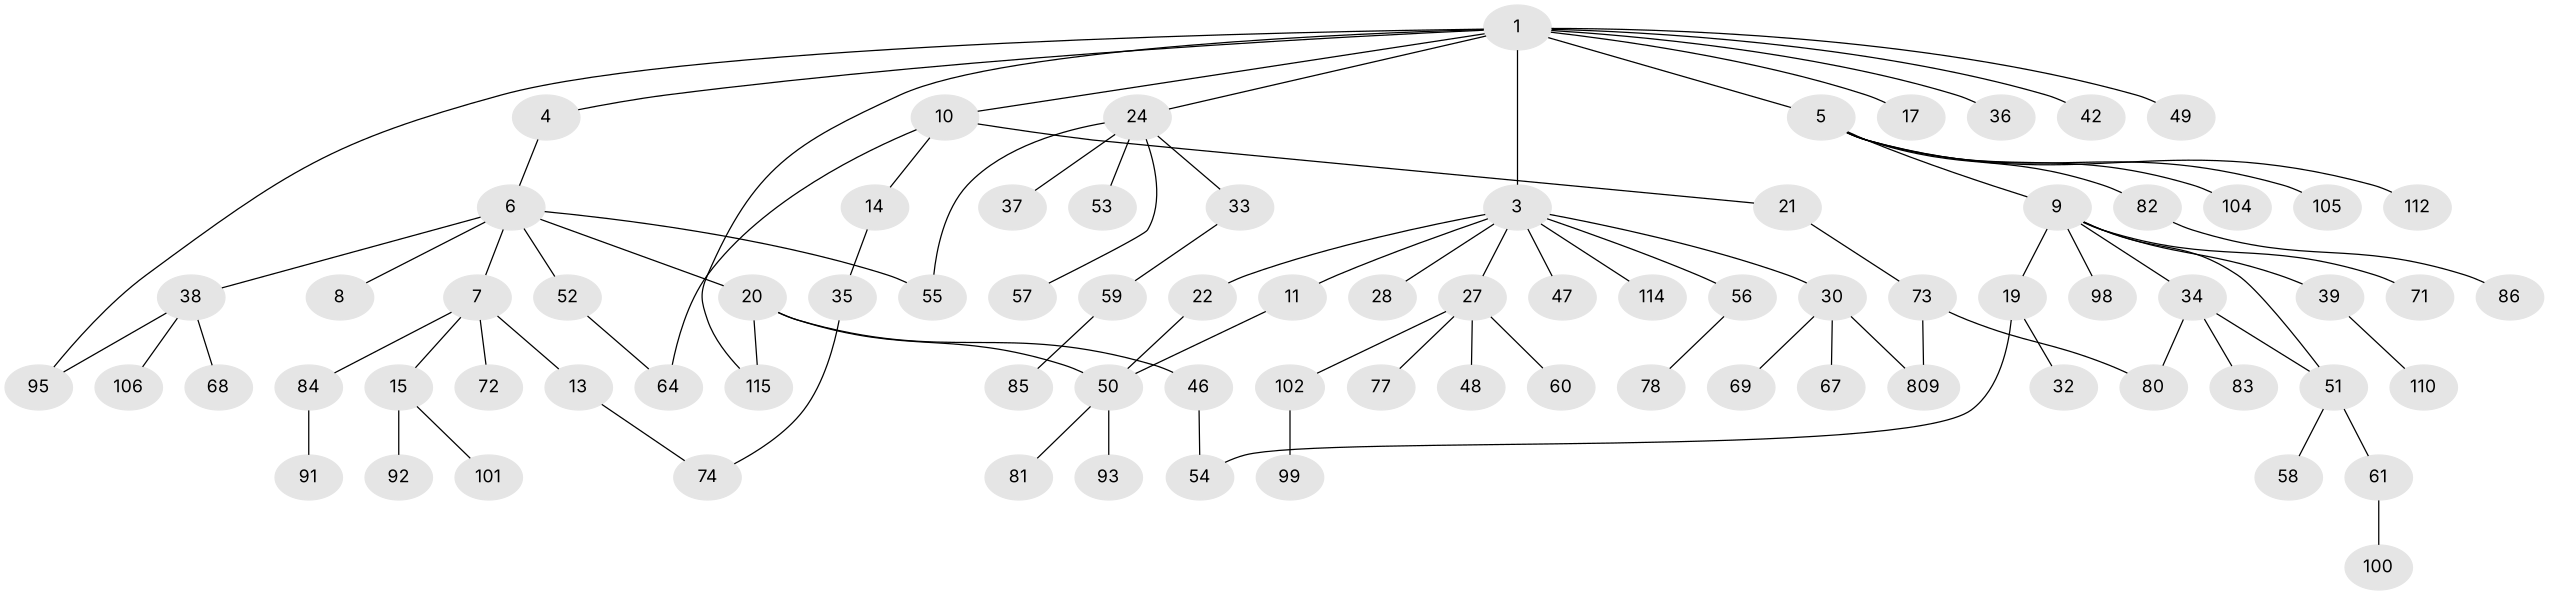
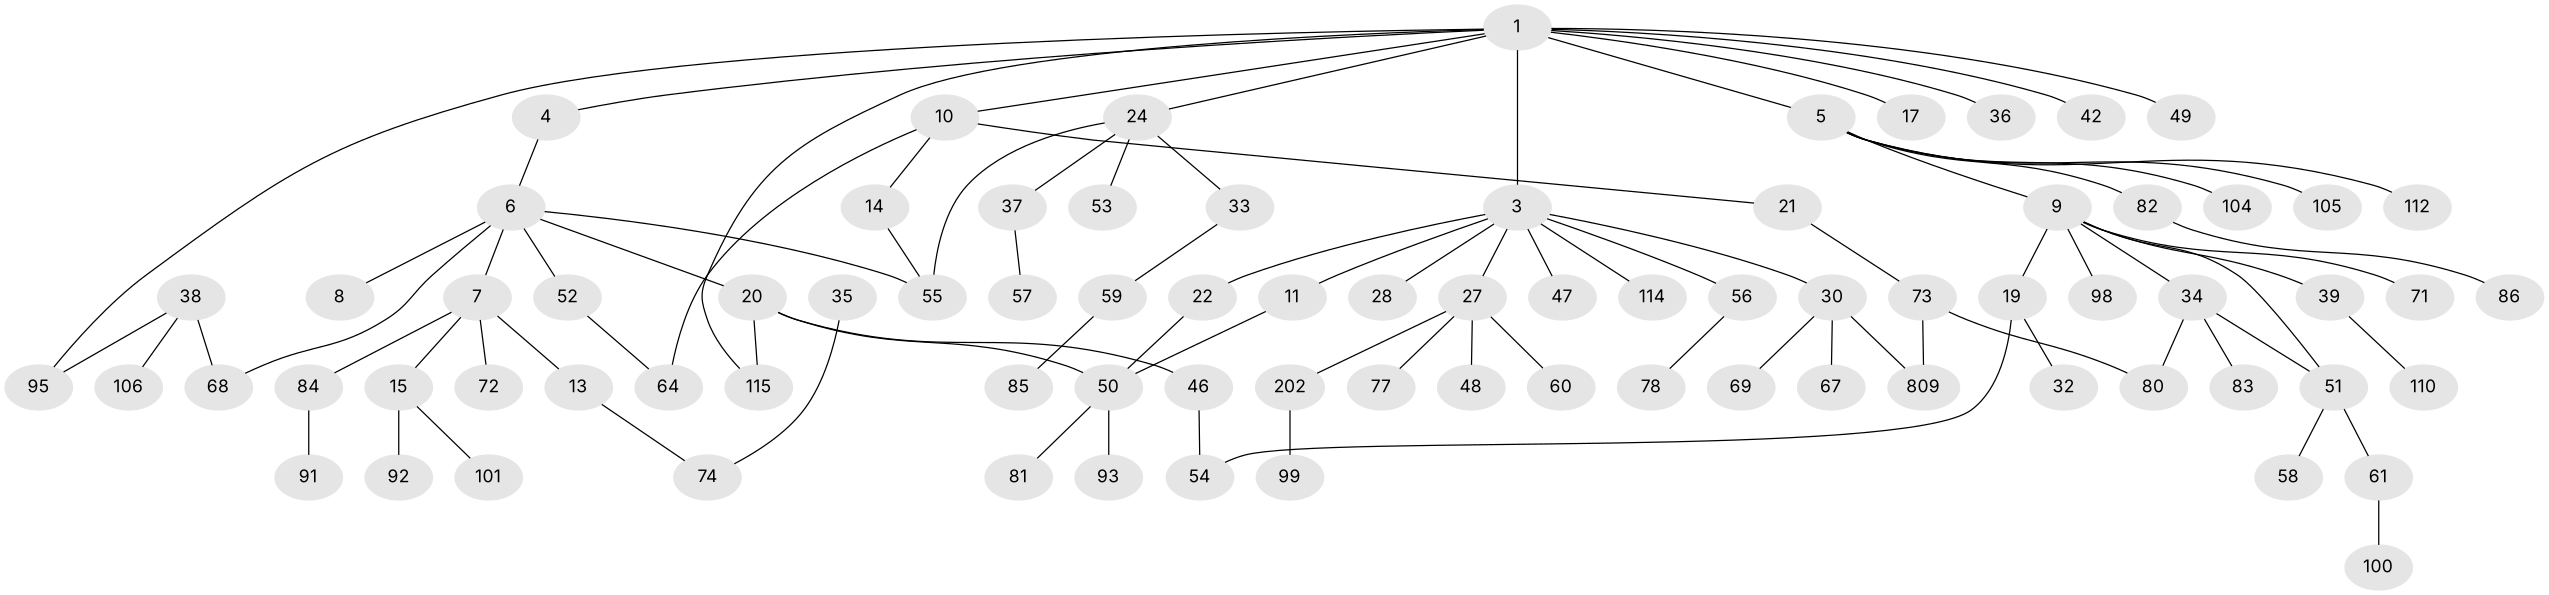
edge "24" -- "57": now "37" -- "57"
edge "14" -- "35": now "14" -- "55"
edge "6" -- "38": now "6" -- "68"
node "102": label "102" -> "202"
